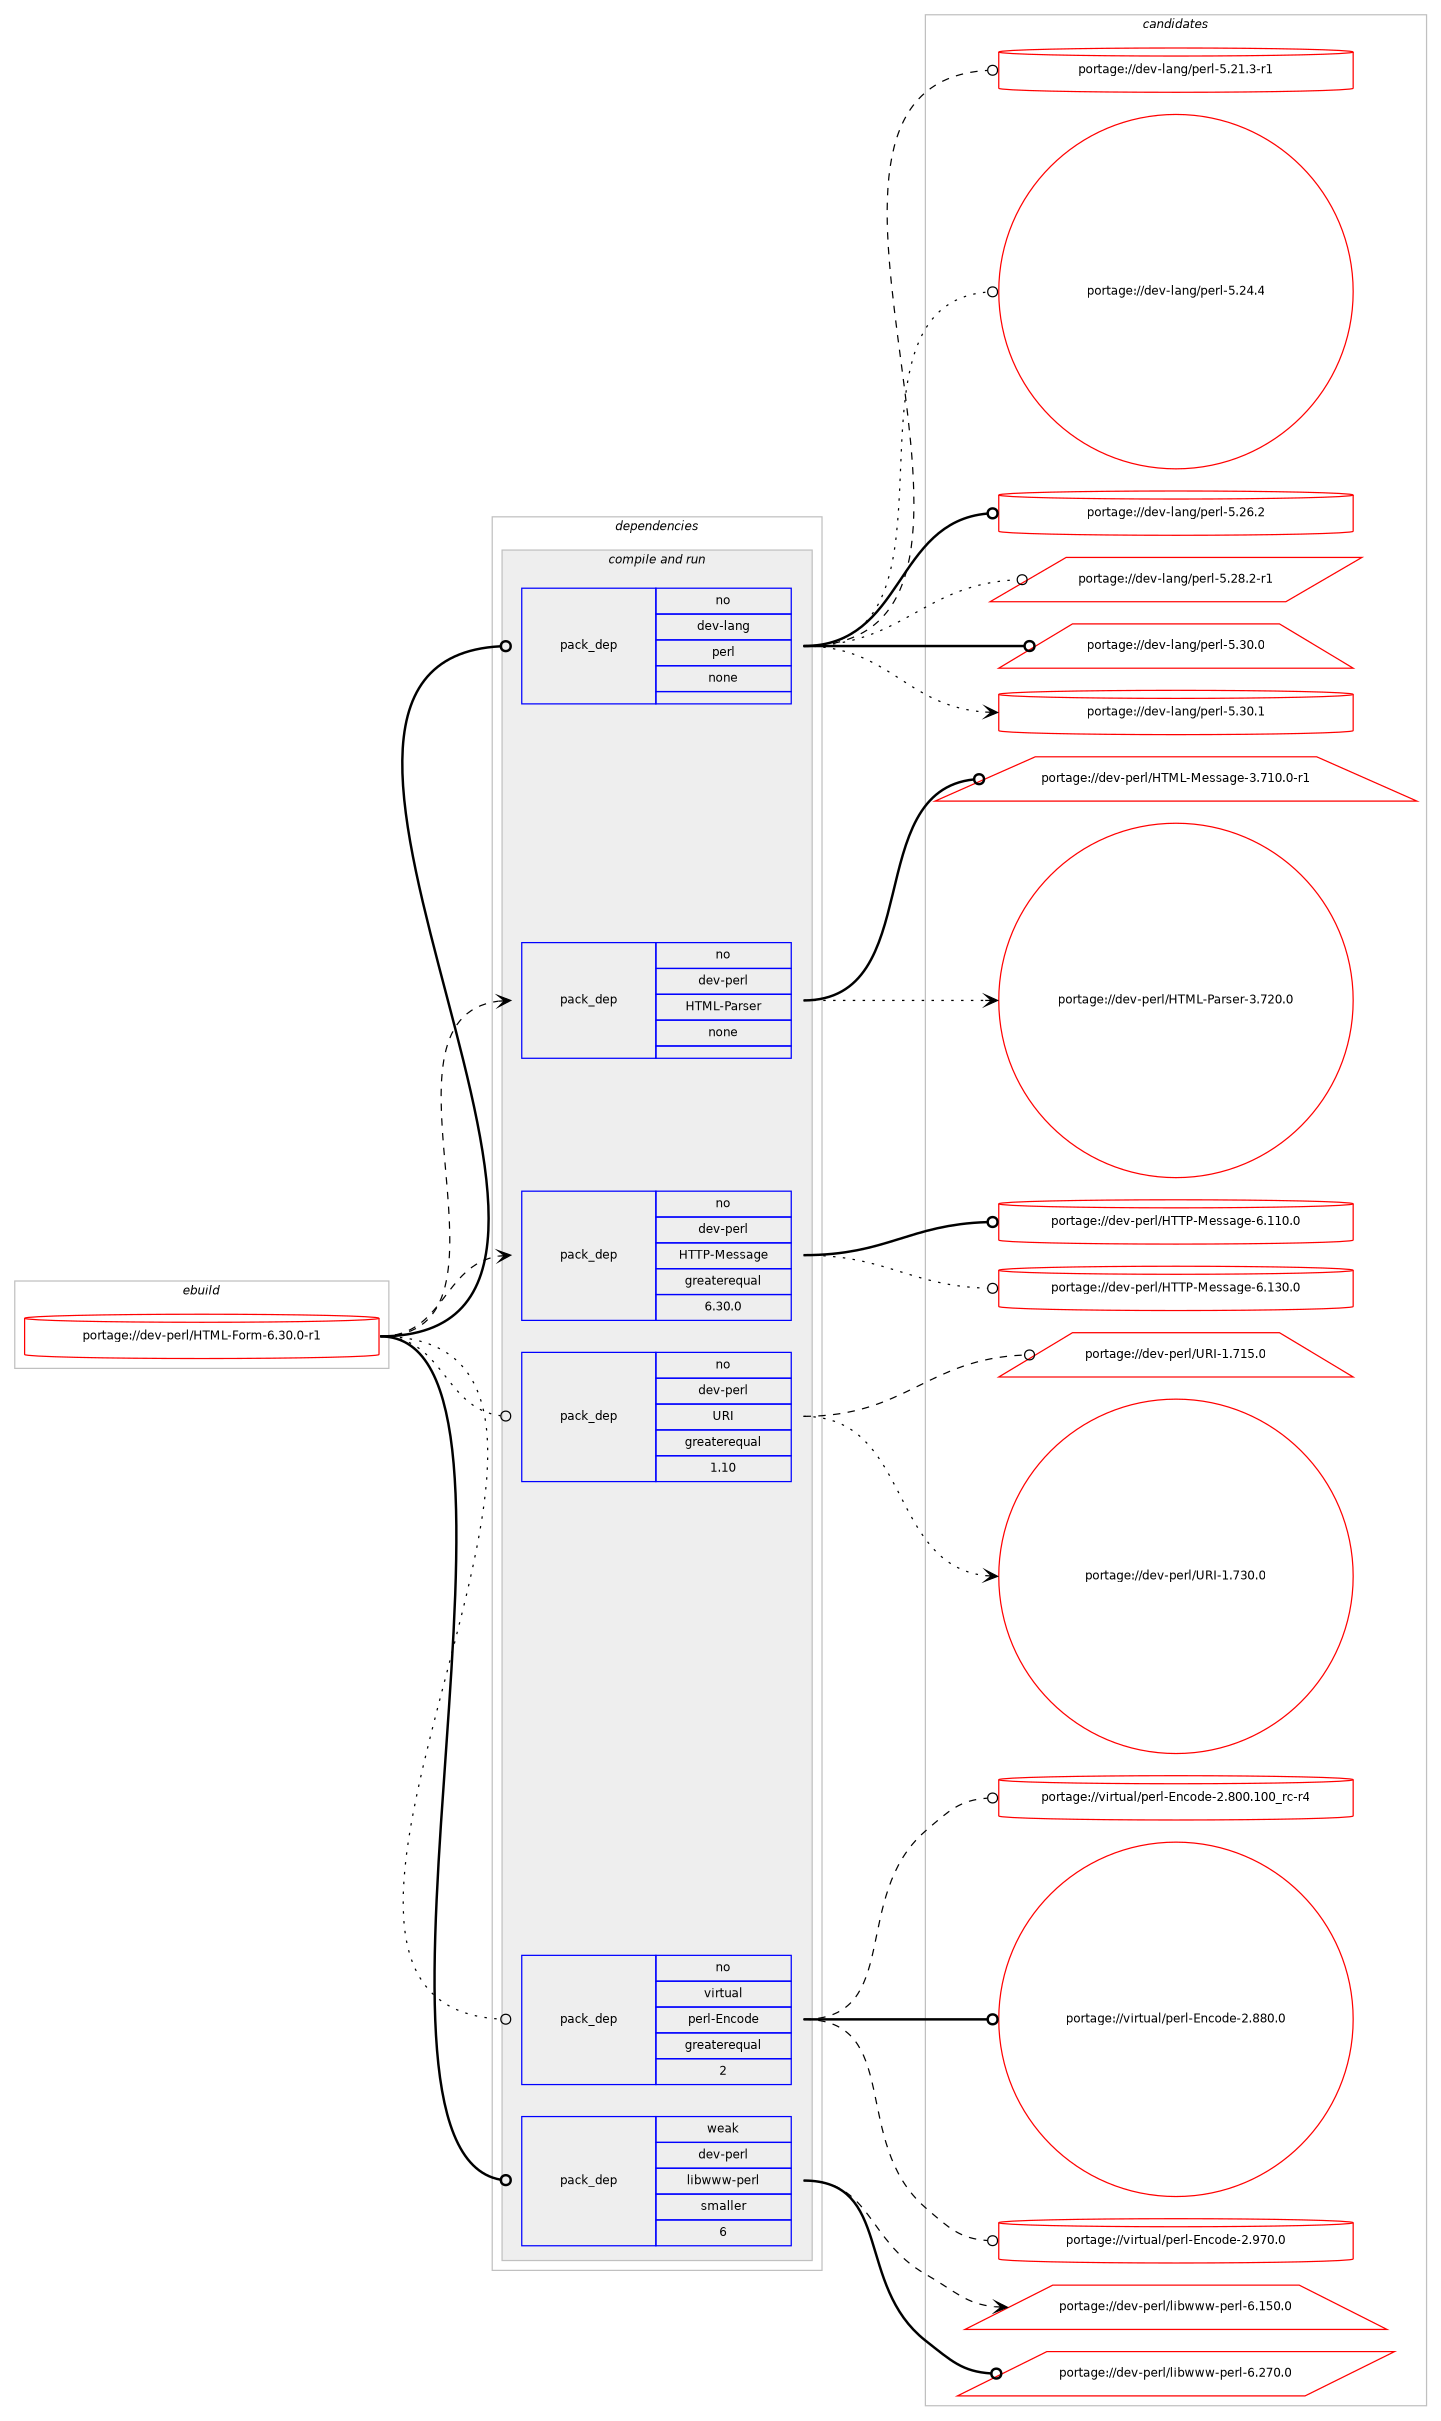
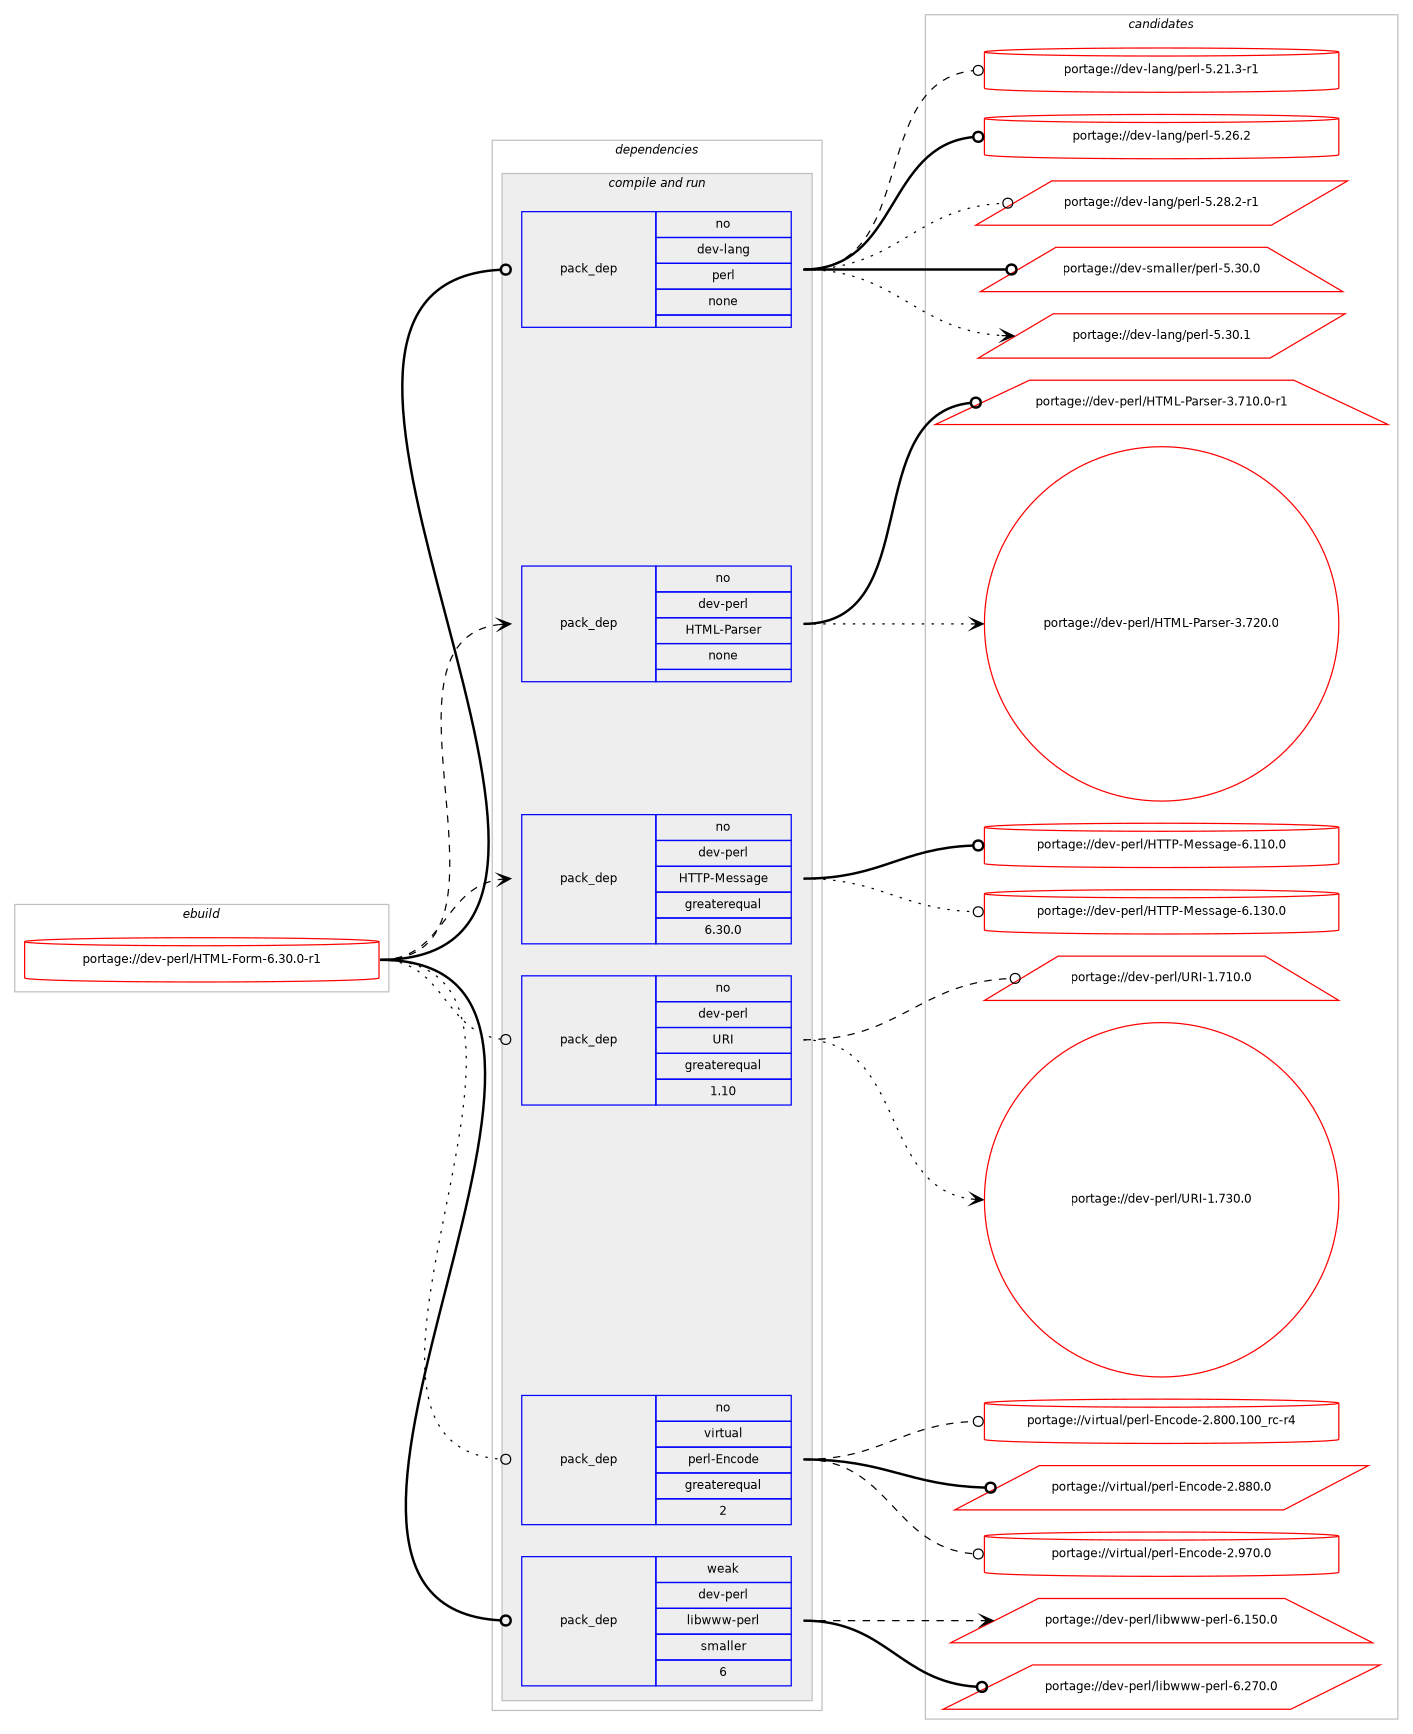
node "portage://dev-lang/perl-5.24.4": removed
node "portage://dev-lang/perl-5.30.0": label "portage://dev-lang/perl-5.30.0" -> "portage://dev-smaller/perl-5.30.0"
node "portage://dev-lang/perl-5.30.1": shape cylinder -> parallelogram
node "portage://dev-perl/HTML-Message-3.710.0-r1": label "portage://dev-perl/HTML-Message-3.710.0-r1" -> "portage://dev-perl/HTML-Parser-3.710.0-r1"
node "portage://dev-perl/URI-1.715.0": label "portage://dev-perl/URI-1.715.0" -> "portage://dev-perl/URI-1.710.0"
node "portage://virtual/perl-Encode-2.880.0": shape circle -> parallelogram
